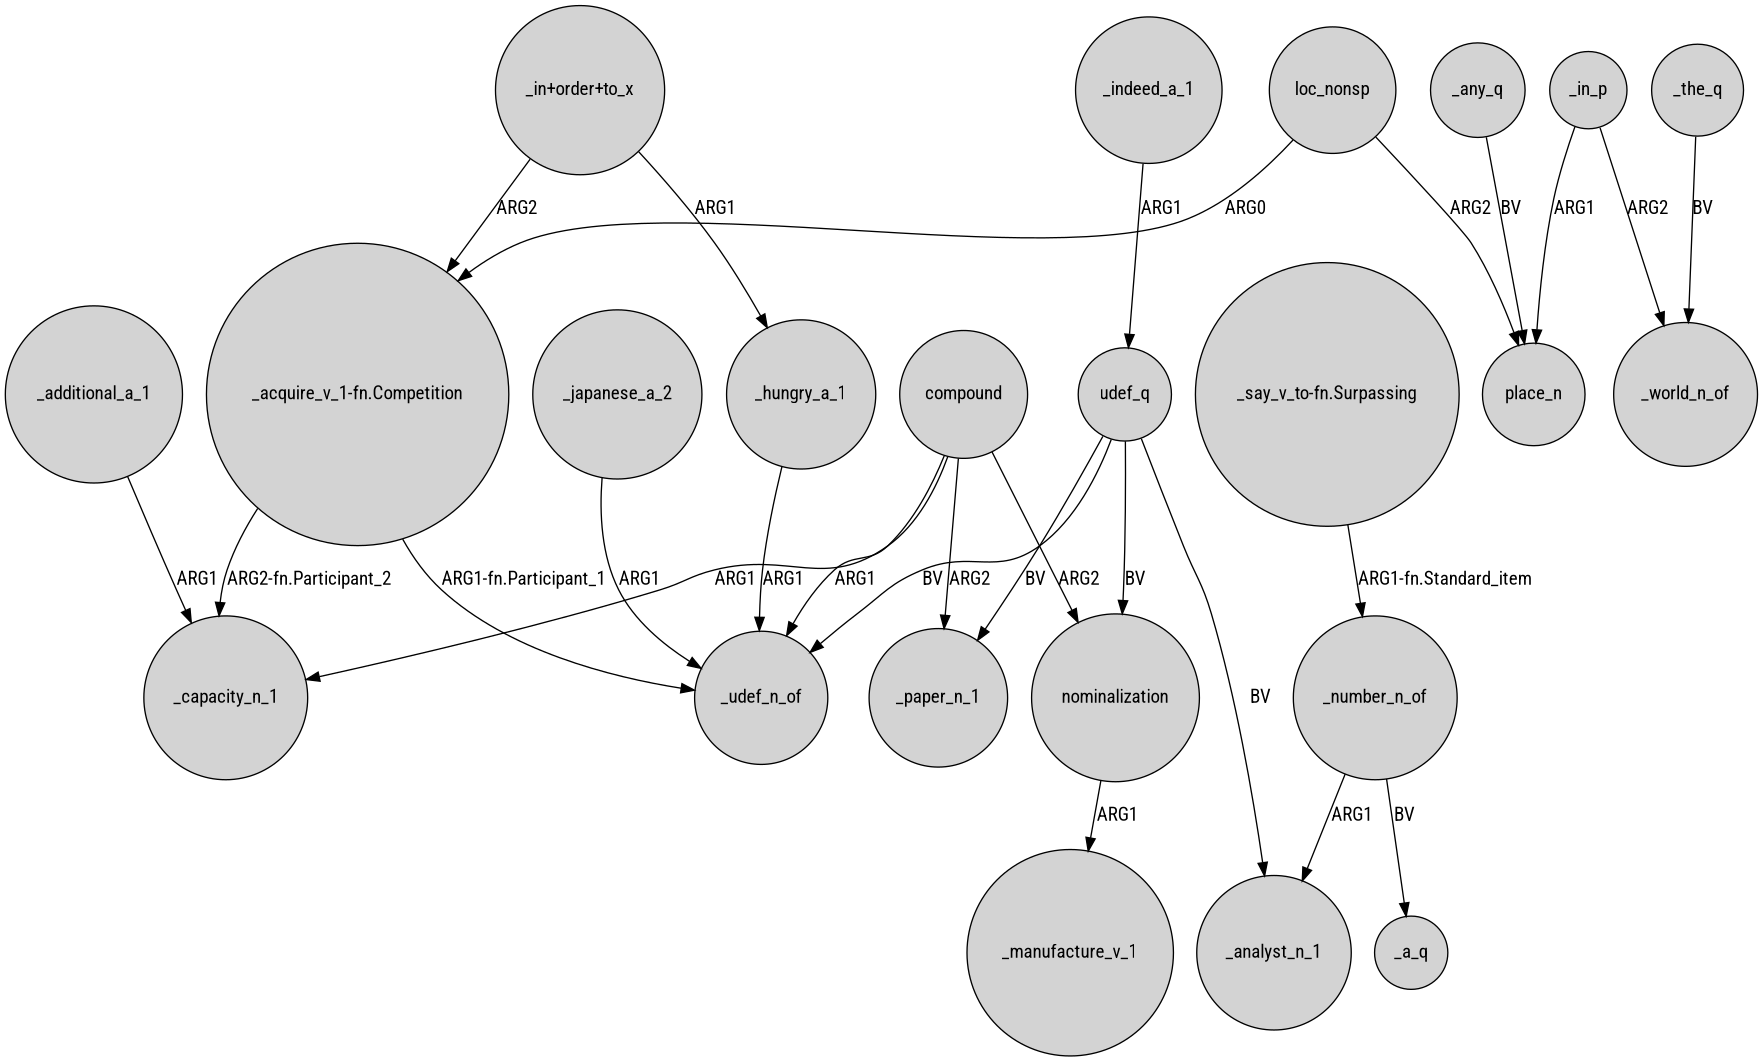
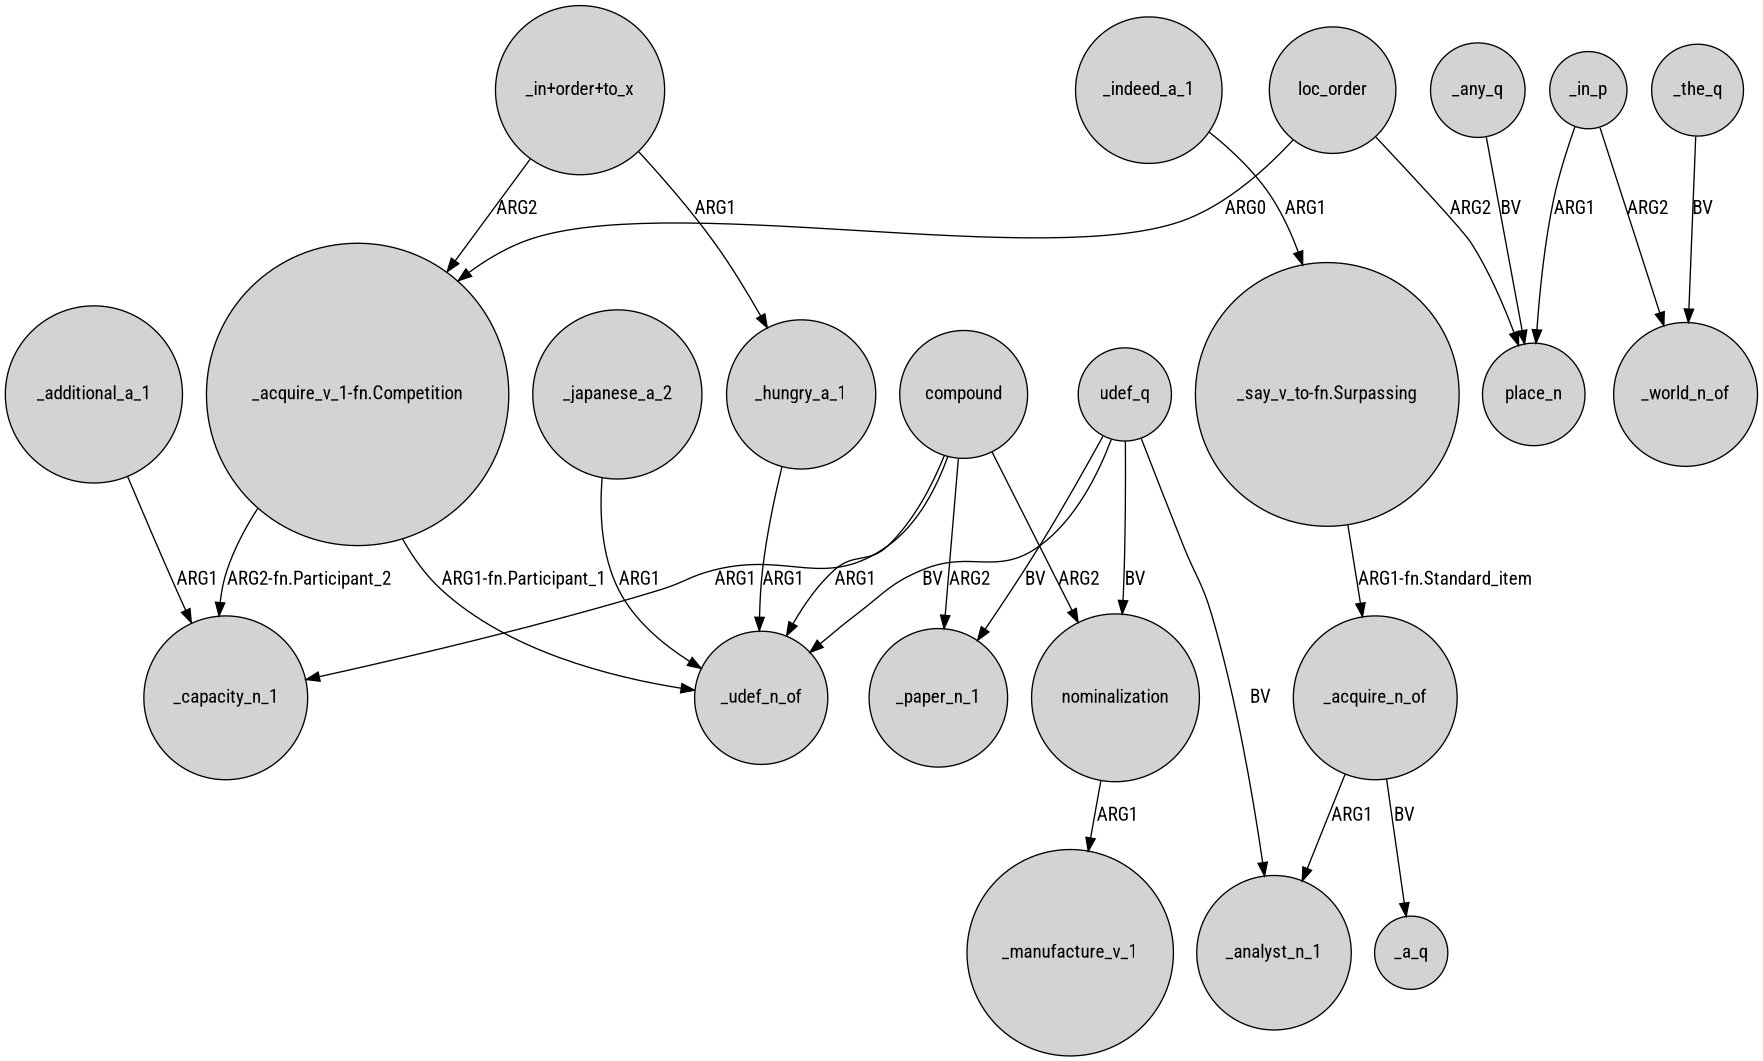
node "loc_nonsp": label "loc_nonsp" -> "loc_order"
edge "_indeed_a_1" -> "udef_q": now "_indeed_a_1" -> "_say_v_to-fn.Surpassing"
node "_number_n_of": label "_number_n_of" -> "_acquire_n_of"
